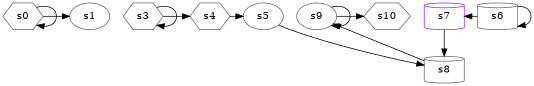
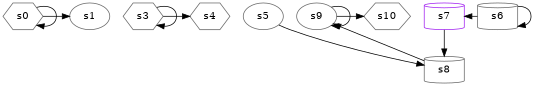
edge "s4" -> "s5": removed
